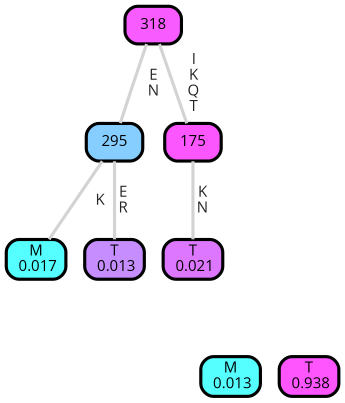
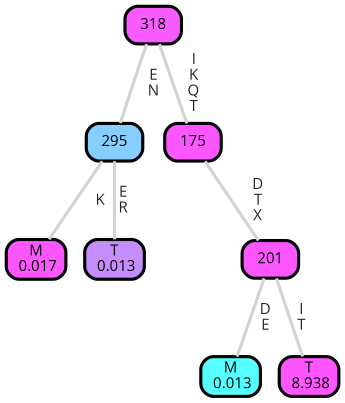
node "M 0.017": fillcolor #55ffff -> #fc57ff
node "T 0.021": removed
node "201": added
node "T 0.938": label "T 0.938" -> "T 8.938"
